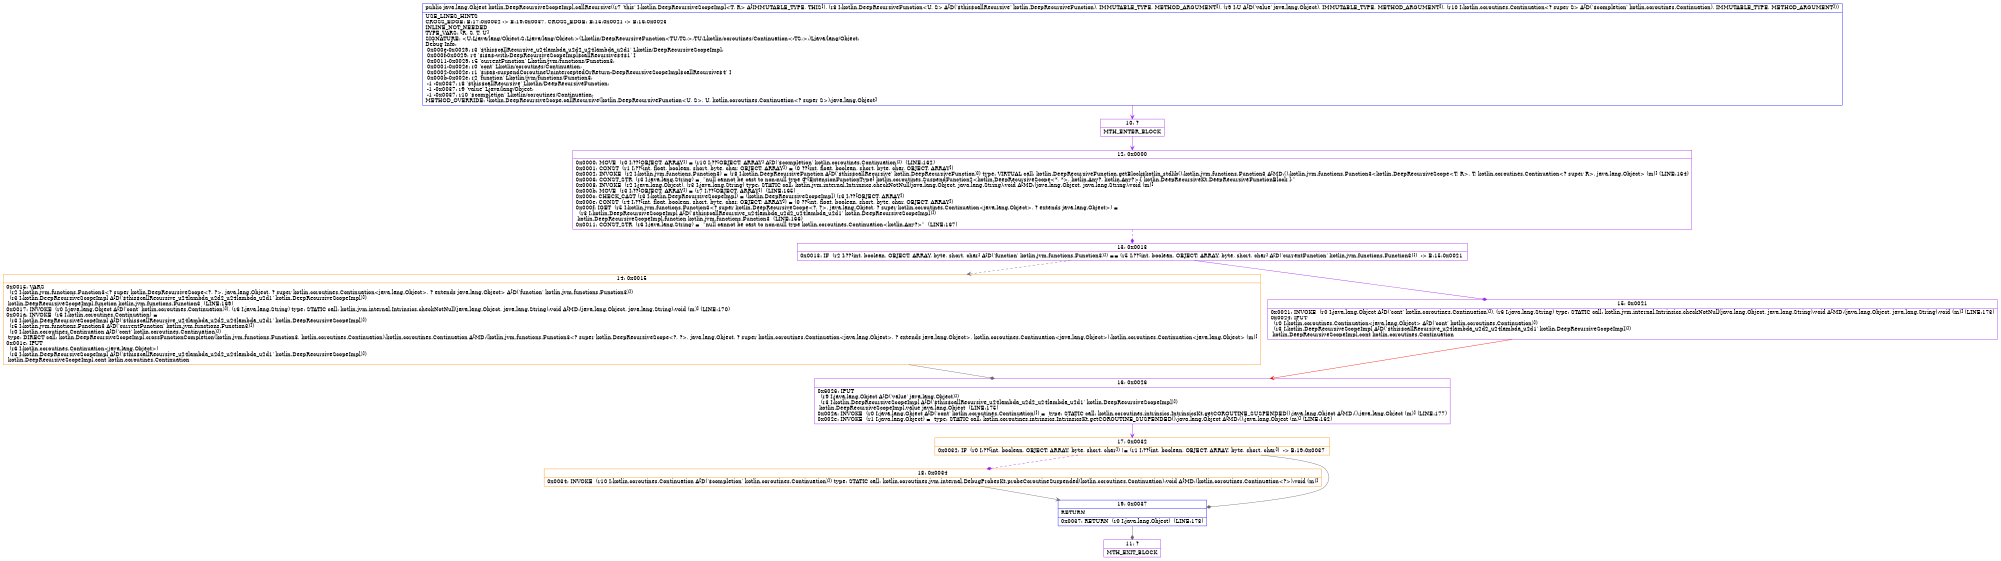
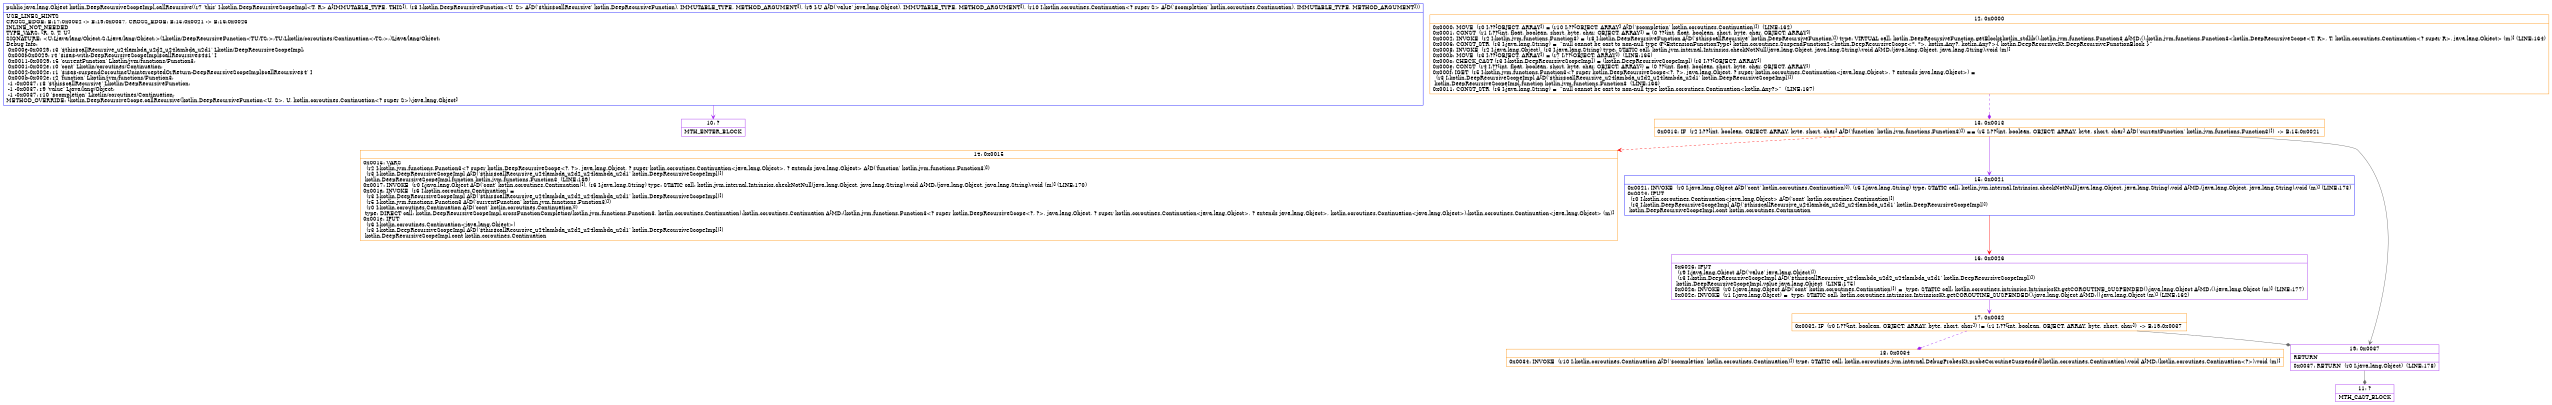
edge "10: ?" -> "12: 0x0000": removed
node "12: 0x0000": color purple -> darkorange
node "13: 0x0013": color purple -> darkorange
edge "13: 0x0013" -> "14: 0x0015": color gray40 -> red
edge "13: 0x0013" -> "15: 0x0021": arrowhead diamond -> vee
node "15: 0x0021": color purple -> blue
edge "14: 0x0015" -> "16: 0x0026": removed
edge "18: 0x0034" -> "19: 0x0037": now "13: 0x0013" -> "19: 0x0037"
node "19: 0x0037": color blue -> purple
node "11: ?": text "MTH_EXIT_BLOCK" -> "MTH_CAST_BLOCK"
